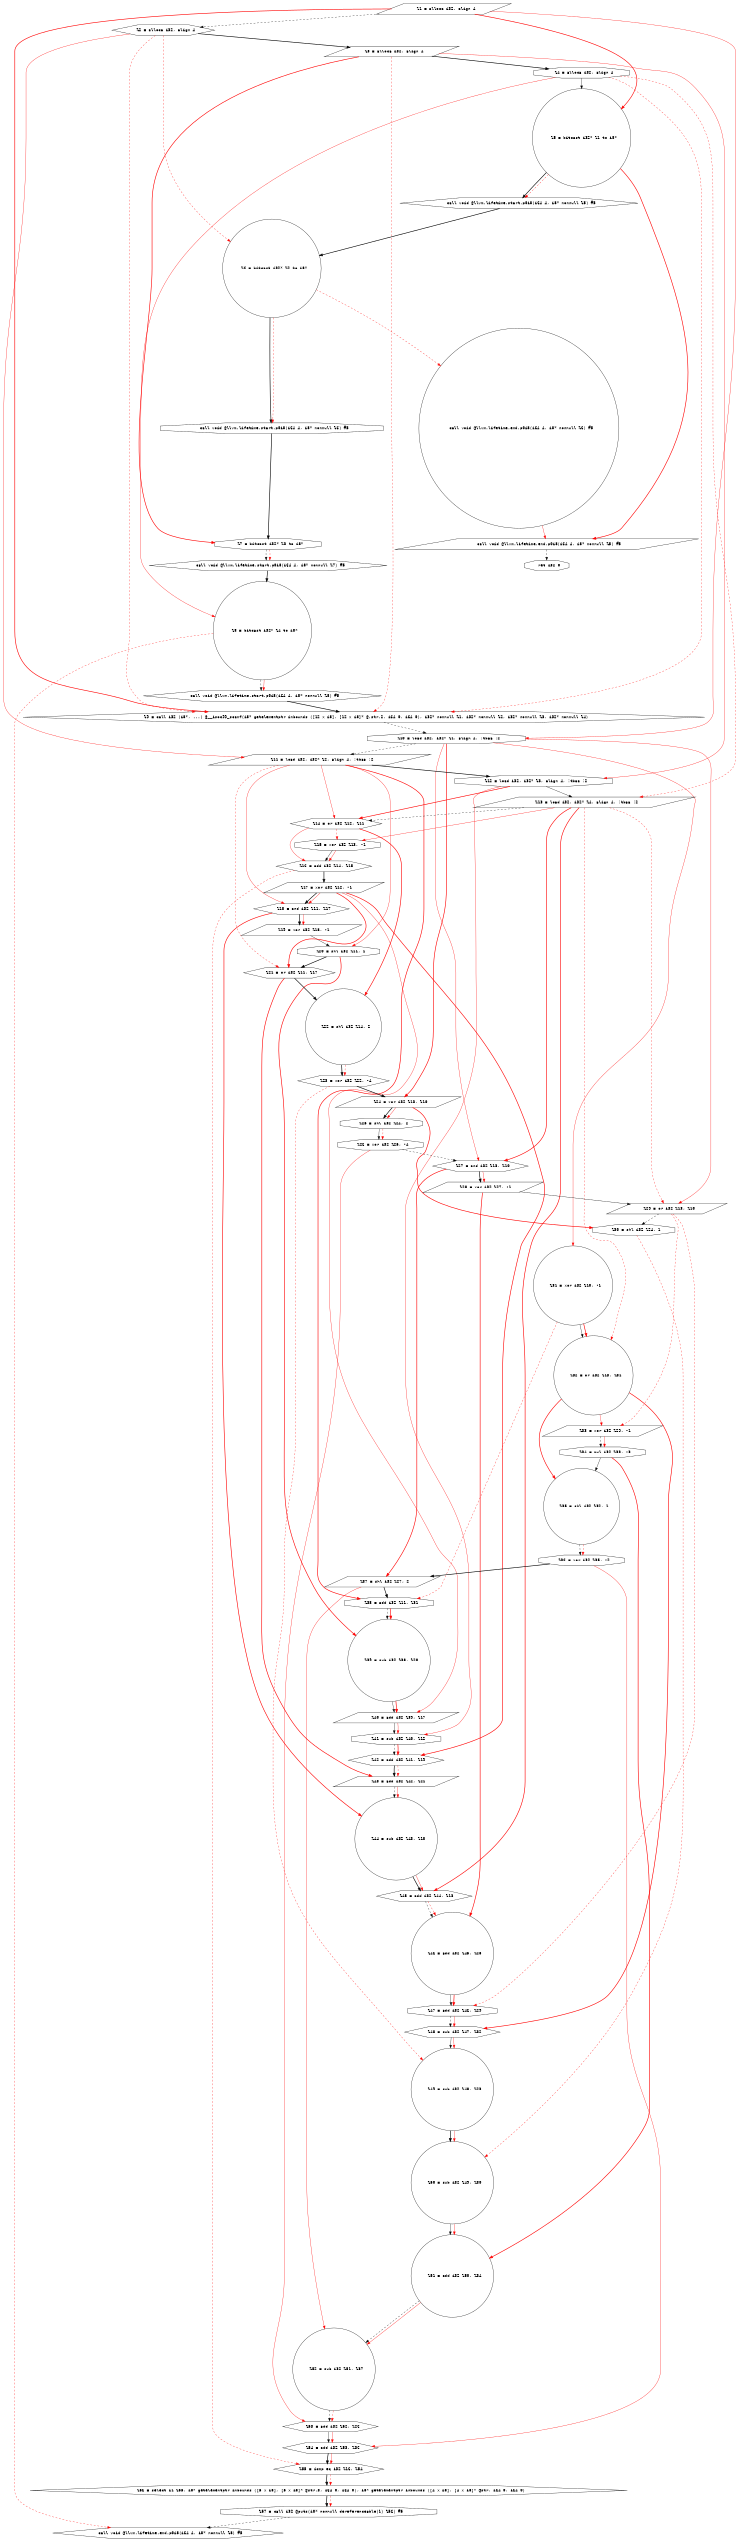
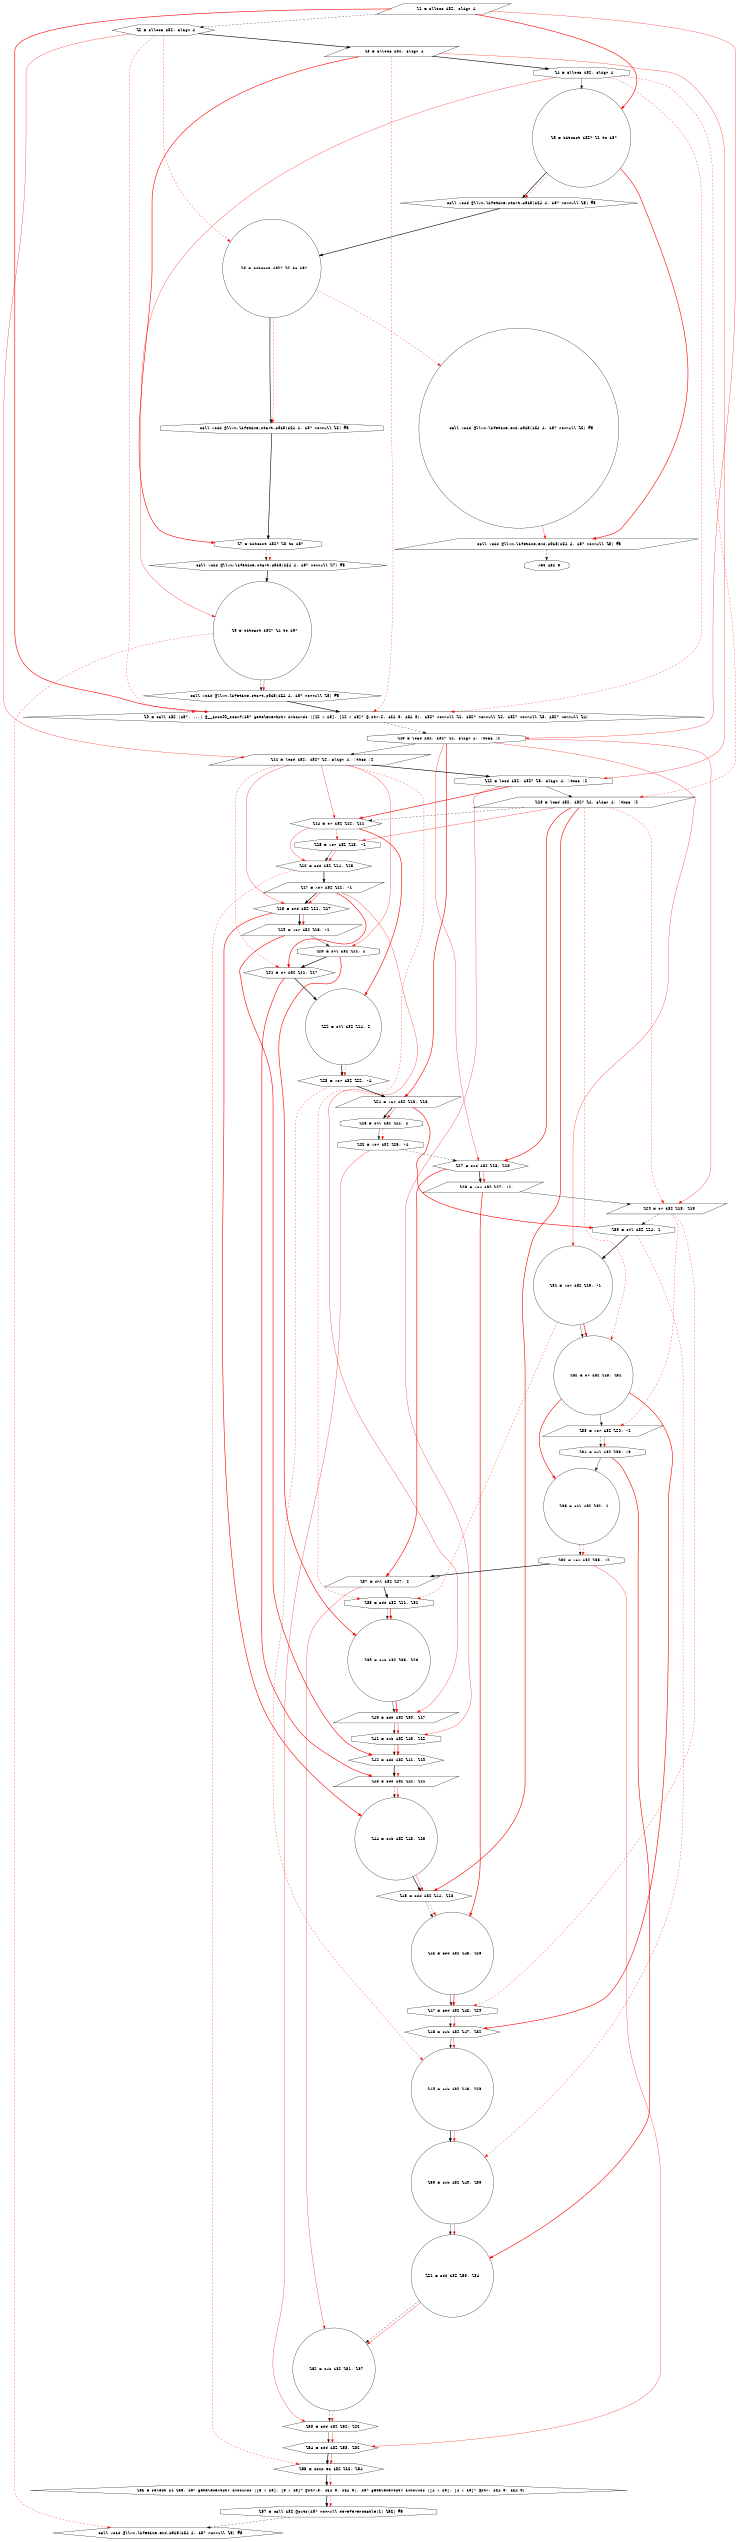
edge "%10 = load i32, i32* %1, align 4, !tbaa !2" -> "%11 = load i32, i32* %2, align 4, !tbaa !2": style dashed -> solid
edge "%11 = load i32, i32* %2, align 4, !tbaa !2" -> "%38 = add i32 %11, %31": style bold -> dashed
edge "%30 = shl i32 %24, 1" -> "%31 = xor i32 %10, -1": added
edge "%17 = xor i32 %12, -1" -> "%42 = add i32 %41, %19": now "%19 = xor i32 %18, -1" -> "%42 = add i32 %41, %19"
edge "%32 = or i32 %13, %31" -> "%33 = xor i32 %29, -1": color red -> black
node "%51 = add i32 %50, %34": label "%51 = add i32 %50, %34" -> "%21 = add i32 %50, %34"
